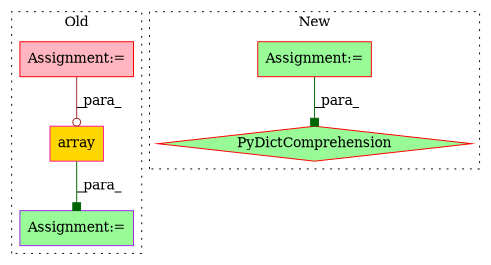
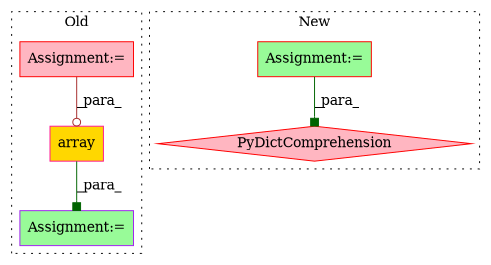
node "PyDictComprehension": fillcolor palegreen -> lightpink
